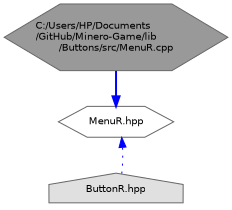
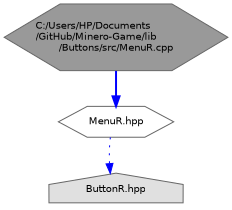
edge "ButtonR.hpp" -> "MenuR.hpp": reversed
